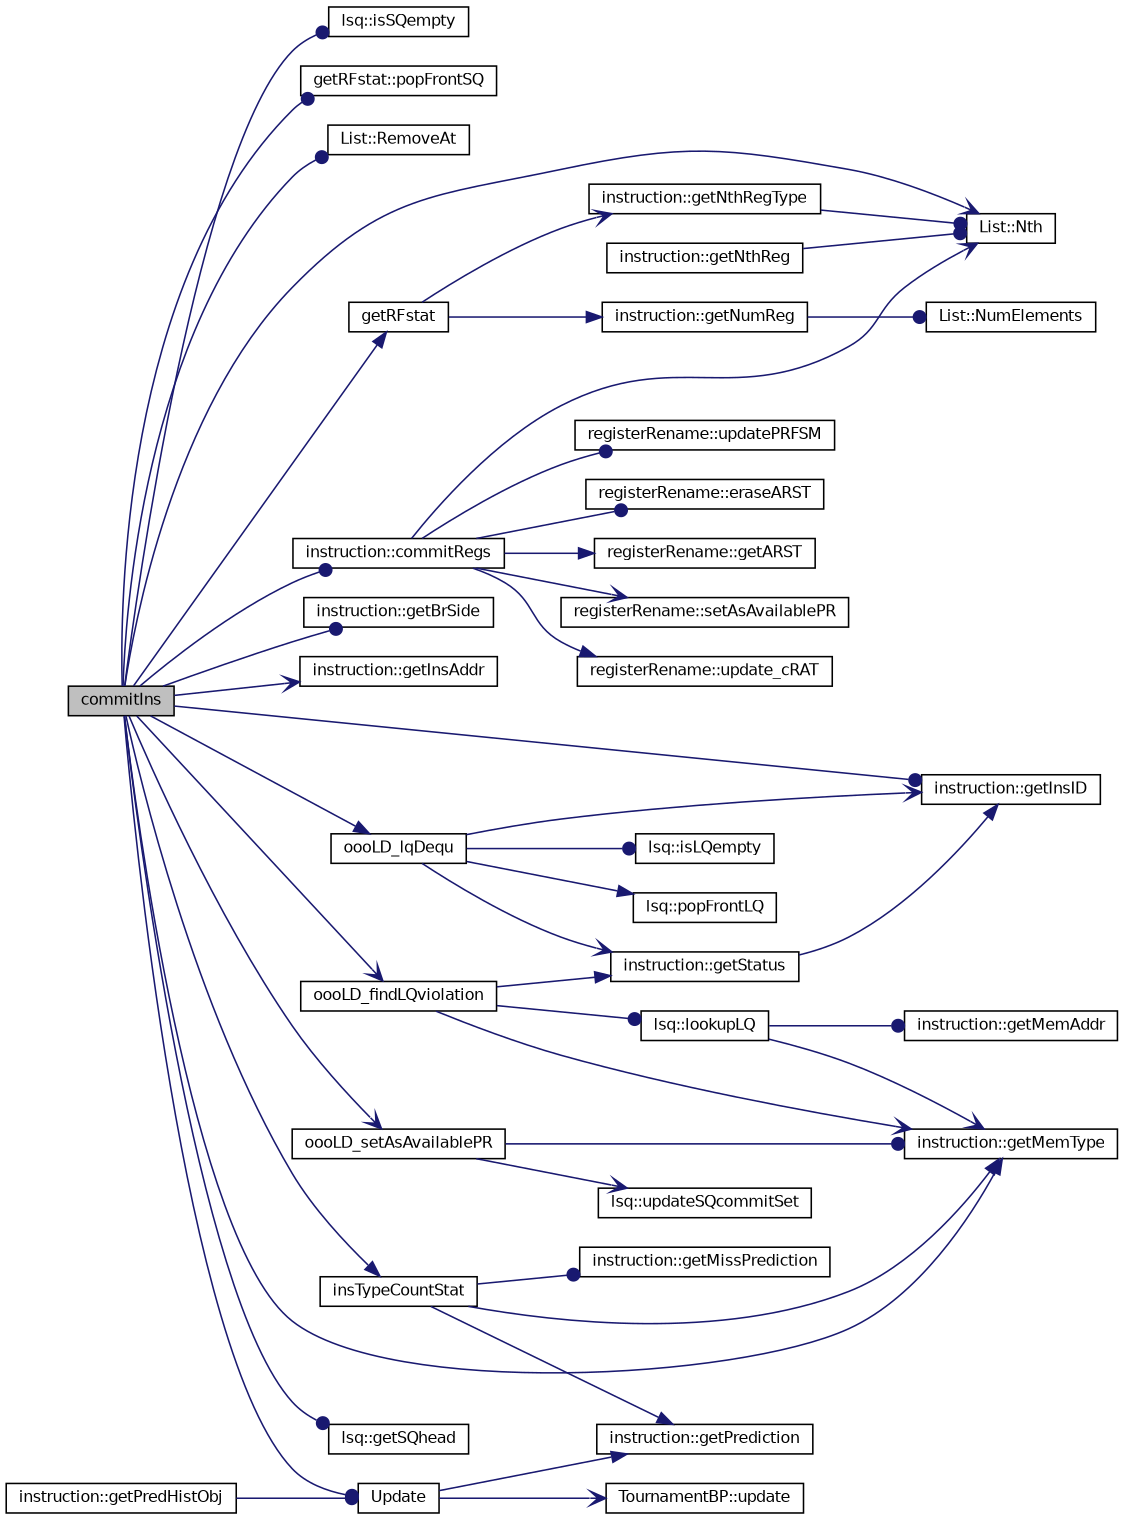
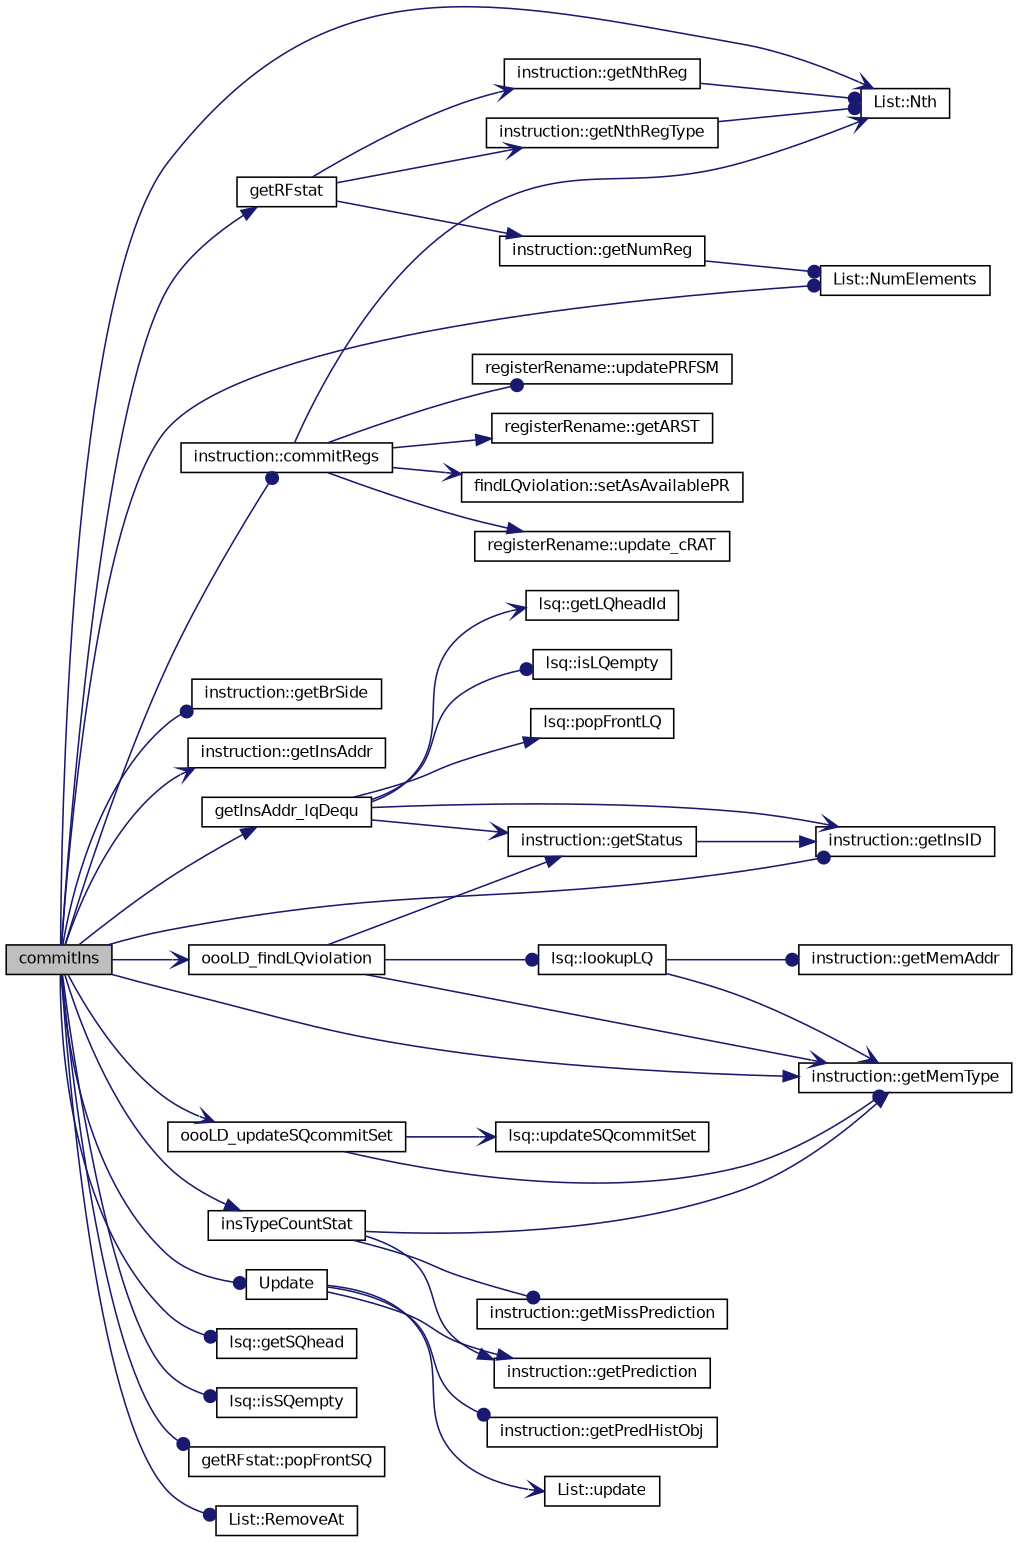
edge "getRFstat" -> "instruction::getNthReg": added
edge "commitIns" -> "List::NumElements": added
node "registerRename::eraseARST": removed
node "lsq::getLQheadId": added
node "registerRename::setAsAvailablePR": label "registerRename::setAsAvailablePR" -> "findLQviolation::setAsAvailablePR"
node "oooLD_lqDequ": label "oooLD_lqDequ" -> "getInsAddr_lqDequ"
node "oooLD_setAsAvailablePR": label "oooLD_setAsAvailablePR" -> "oooLD_updateSQcommitSet"
edge "instruction::getPredHistObj" -> "Update": reversed
node "TournamentBP::update": label "TournamentBP::update" -> "List::update"
